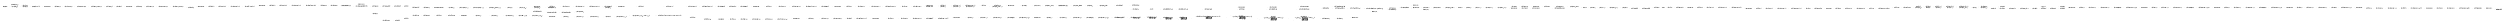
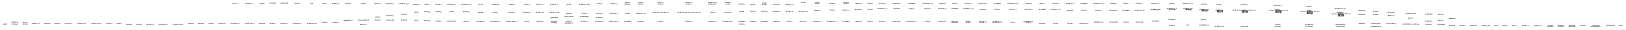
node "(<operator>.addition,v20 + 4)": removed
